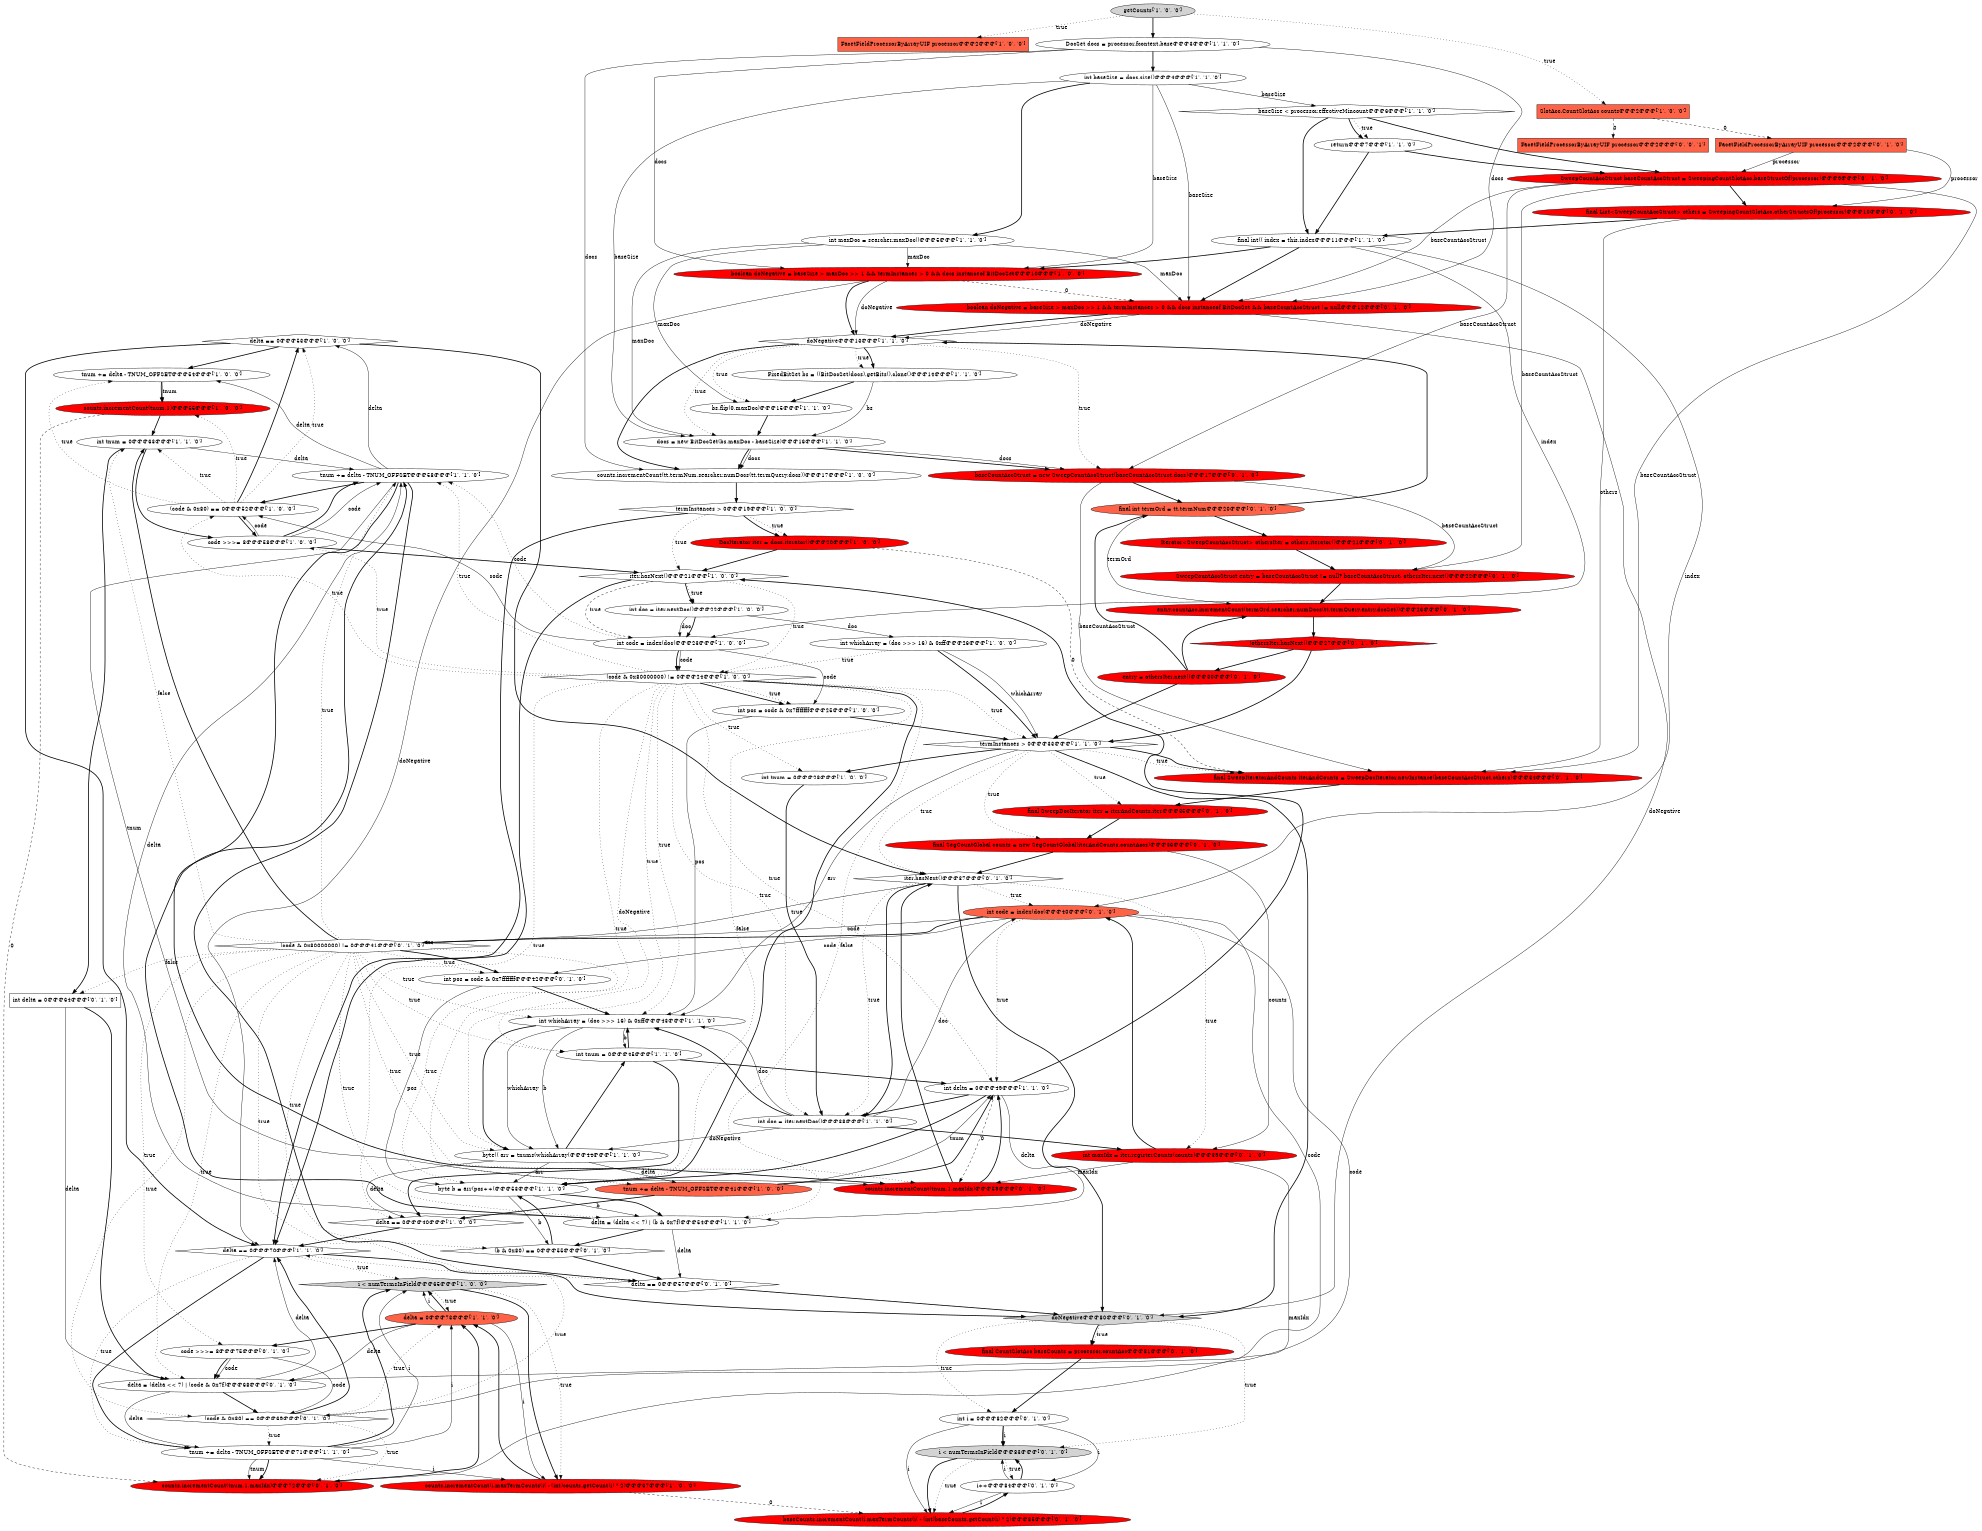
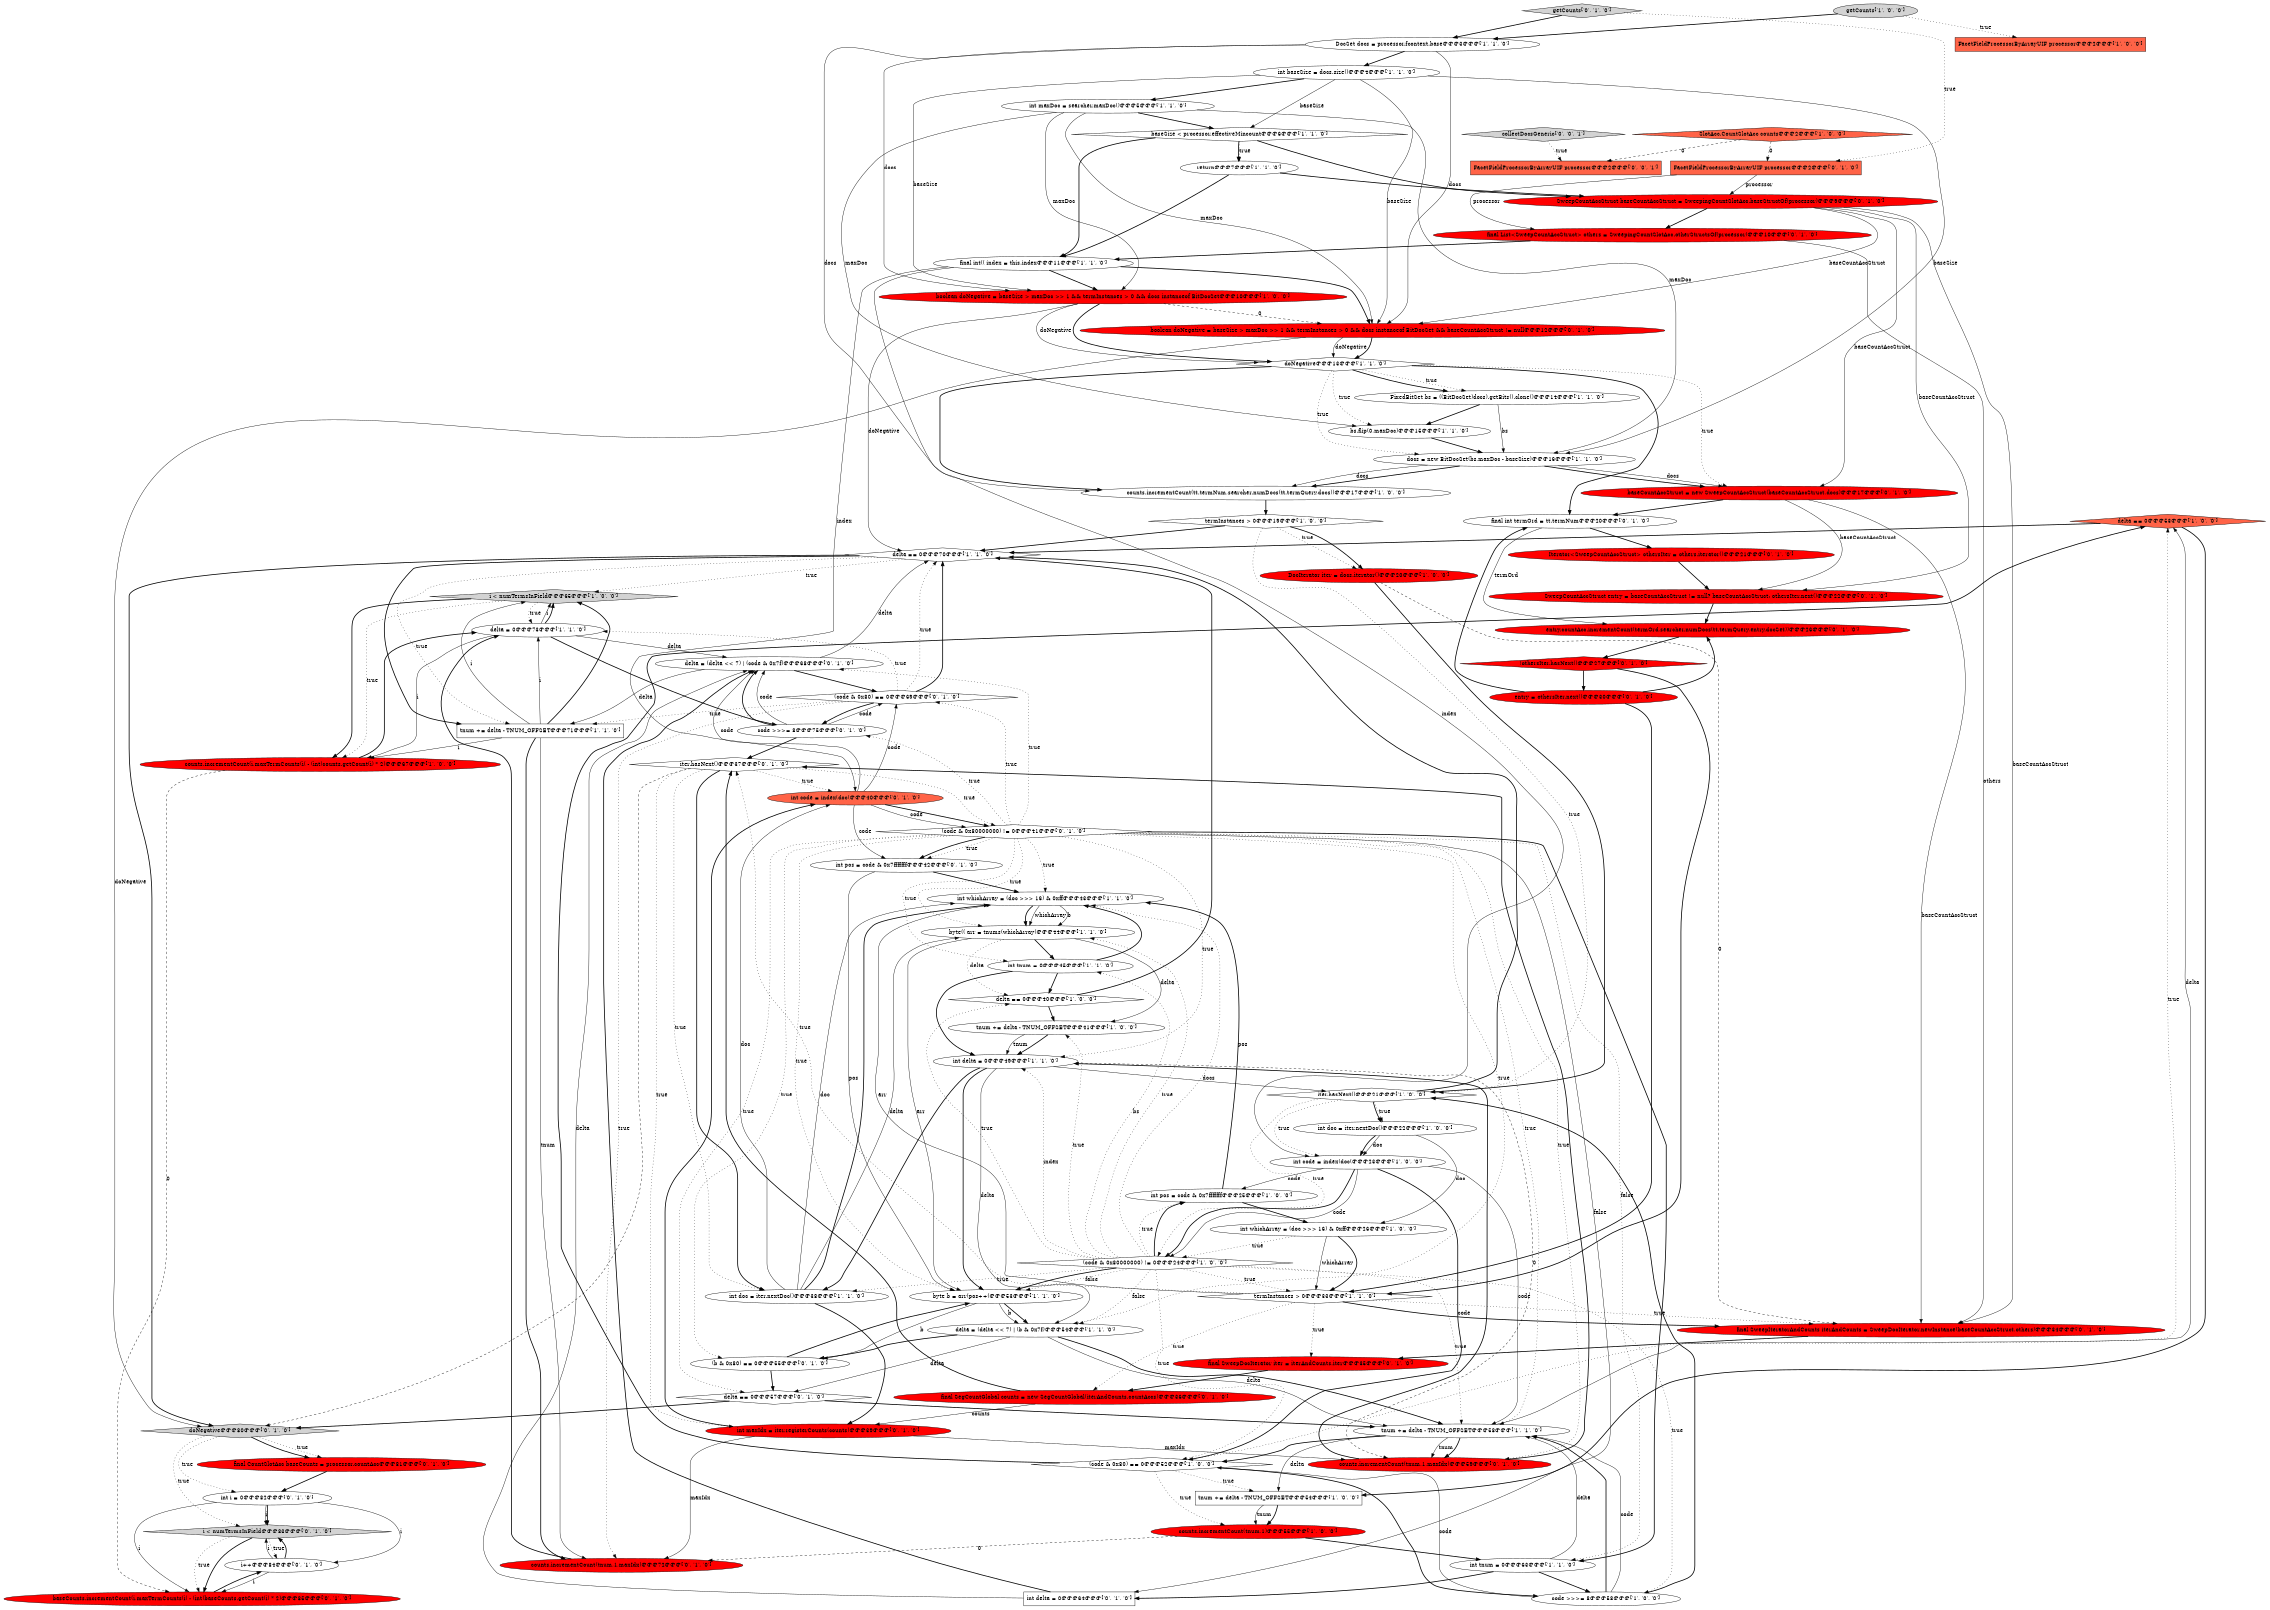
node "getCounts['0', '1', '0']": added
edge "getCounts['1', '0', '0']" -> "SlotAcc.CountSlotAcc counts@@@2@@@['1', '0', '0']": removed, label "true"
node "SlotAcc.CountSlotAcc counts@@@2@@@['1', '0', '0']": shape box -> diamond
edge "int maxDoc = searcher.maxDoc()@@@5@@@['1', '1', '0']" -> "baseSize < processor.effectiveMincount@@@6@@@['1', '1', '0']": added
node "collectDocsGeneric['0', '0', '1']": added
node "delta == 0@@@53@@@['1', '0', '0']": fillcolor white -> tomato
edge "final int termOrd = tt.termNum@@@20@@@['0', '1', '0']" -> "doNegative@@@13@@@['1', '1', '0']": reversed
node "tnum += delta - TNUM_OFFSET@@@54@@@['1', '0', '0']": shape ellipse -> box
edge "(code & 0x80) == 0@@@52@@@['1', '0', '0']" -> "int tnum = 0@@@63@@@['1', '1', '0']": removed, label "true"
node "(code & 0x80) == 0@@@52@@@['1', '0', '0']": shape ellipse -> diamond
node "final int termOrd = tt.termNum@@@20@@@['0', '1', '0']": fillcolor tomato -> white
edge "int code = index(doc(@@@23@@@['1', '0', '0']" -> "(code & 0x80) == 0@@@52@@@['1', '0', '0']": style solid -> bold
edge "int code = index(doc(@@@23@@@['1', '0', '0']" -> "tnum += delta - TNUM_OFFSET@@@58@@@['1', '1', '0']": style dotted -> solid
edge "iter.hasNext()@@@21@@@['1', '0', '0']" -> "int code = index(doc(@@@23@@@['1', '0', '0']": style dashed -> dotted
edge "delta == 0@@@53@@@['1', '0', '0']" -> "iter.hasNext()@@@37@@@['0', '1', '0']": now "code >>>= 8@@@75@@@['0', '1', '0']" -> "iter.hasNext()@@@37@@@['0', '1', '0']"
edge "(code & 0x80) == 0@@@69@@@['0', '1', '0']" -> "code >>>= 8@@@75@@@['0', '1', '0']": added
edge "int pos = code & 0x7fffffff@@@25@@@['1', '0', '0']" -> "termInstances > 0@@@33@@@['1', '1', '0']": now "int pos = code & 0x7fffffff@@@25@@@['1', '0', '0']" -> "int whichArray = (doc >>> 16) & 0xff@@@26@@@['1', '0', '0']"
node "int tnum = 0@@@28@@@['1', '0', '0']": removed
edge "int delta = 0@@@49@@@['1', '1', '0']" -> "iter.hasNext()@@@21@@@['1', '0', '0']": style bold -> solid
edge "(code & 0x80000000) != 0@@@24@@@['1', '0', '0']" -> "int whichArray = (doc >>> 16) & 0xff@@@43@@@['1', '1', '0']": label "true" -> "docs"
edge "int pos = code & 0x7fffffff@@@25@@@['1', '0', '0']" -> "int whichArray = (doc >>> 16) & 0xff@@@43@@@['1', '1', '0']": style solid -> bold
edge "(code & 0x80000000) != 0@@@24@@@['1', '0', '0']" -> "int tnum = 0@@@45@@@['1', '1', '0']": label "true" -> "bs"
edge "(code & 0x80000000) != 0@@@24@@@['1', '0', '0']" -> "int delta = 0@@@49@@@['1', '1', '0']": label "true" -> "index"
edge "(code & 0x80000000) != 0@@@24@@@['1', '0', '0']" -> "byte(( arr = tnums(whichArray(@@@44@@@['1', '1', '0']": label "doNegative" -> "true"
edge "iter.hasNext()@@@37@@@['0', '1', '0']" -> "(code & 0x80000000) != 0@@@41@@@['0', '1', '0']": style solid -> dotted
edge "(code & 0x80000000) != 0@@@41@@@['0', '1', '0']" -> "int delta = 0@@@64@@@['0', '1', '0']": style dotted -> solid
edge "termInstances > 0@@@33@@@['1', '1', '0']" -> "doNegative@@@80@@@['0', '1', '0']": removed
edge "tnum += delta - TNUM_OFFSET@@@58@@@['1', '1', '0']" -> "delta == 0@@@57@@@['0', '1', '0']": reversed
edge "int code = index(doc(@@@40@@@['0', '1', '0']" -> "int delta = 0@@@49@@@['1', '1', '0']": now "(code & 0x80000000) != 0@@@41@@@['0', '1', '0']" -> "int delta = 0@@@49@@@['1', '1', '0']"
edge "int whichArray = (doc >>> 16) & 0xff@@@43@@@['1', '1', '0']" -> "int tnum = 0@@@45@@@['1', '1', '0']": removed, label "b"
edge "iter.hasNext()@@@37@@@['0', '1', '0']" -> "doNegative@@@80@@@['0', '1', '0']": style bold -> dashed
edge "int doc = iter.nextDoc()@@@38@@@['1', '1', '0']" -> "byte(( arr = tnums(whichArray(@@@44@@@['1', '1', '0']": label "doNegative" -> "delta"
edge "byte(( arr = tnums(whichArray(@@@44@@@['1', '1', '0']" -> "delta == 0@@@40@@@['1', '0', '0']": style solid -> dotted
node "tnum += delta - TNUM_OFFSET@@@41@@@['1', '0', '0']": fillcolor tomato -> white
edge "tnum += delta - TNUM_OFFSET@@@41@@@['1', '0', '0']" -> "delta == 0@@@40@@@['1', '0', '0']": reversed
node "(b & 0x80) == 0@@@55@@@['0', '1', '0']": shape diamond -> ellipse
node "delta = 0@@@73@@@['1', '1', '0']": fillcolor tomato -> white
node "tnum += delta - TNUM_OFFSET@@@71@@@['1', '1', '0']": shape ellipse -> box
node "i < numTermsInField@@@83@@@['0', '1', '0']": shape ellipse -> diamond
